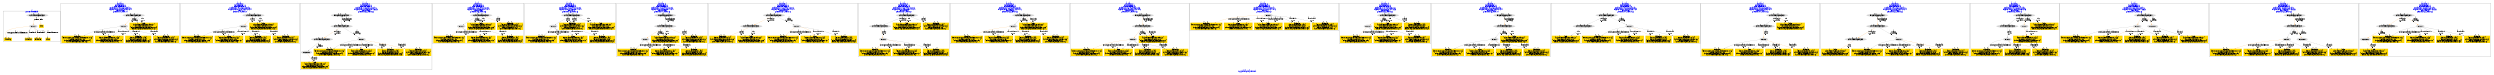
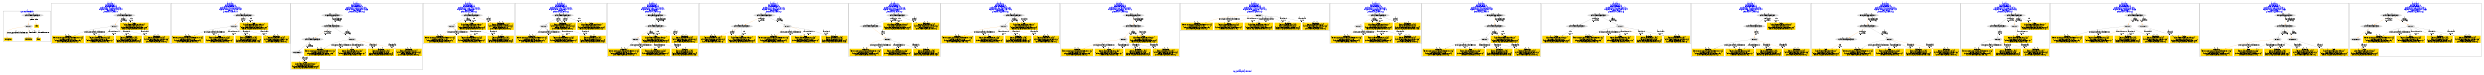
node "nationality": label "nationality" -> "description"
node "birthDate": removed
